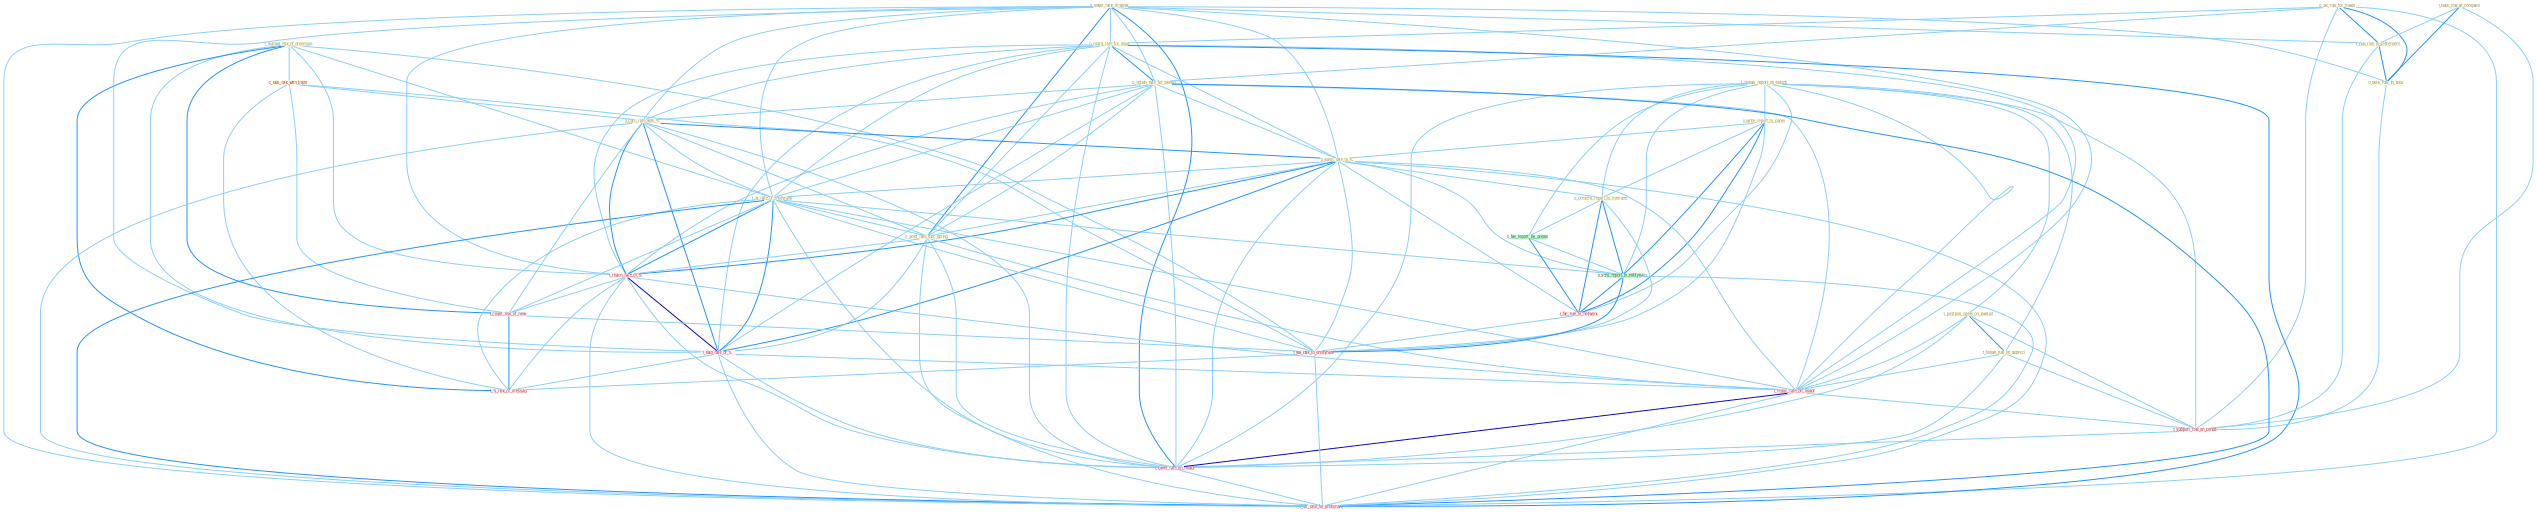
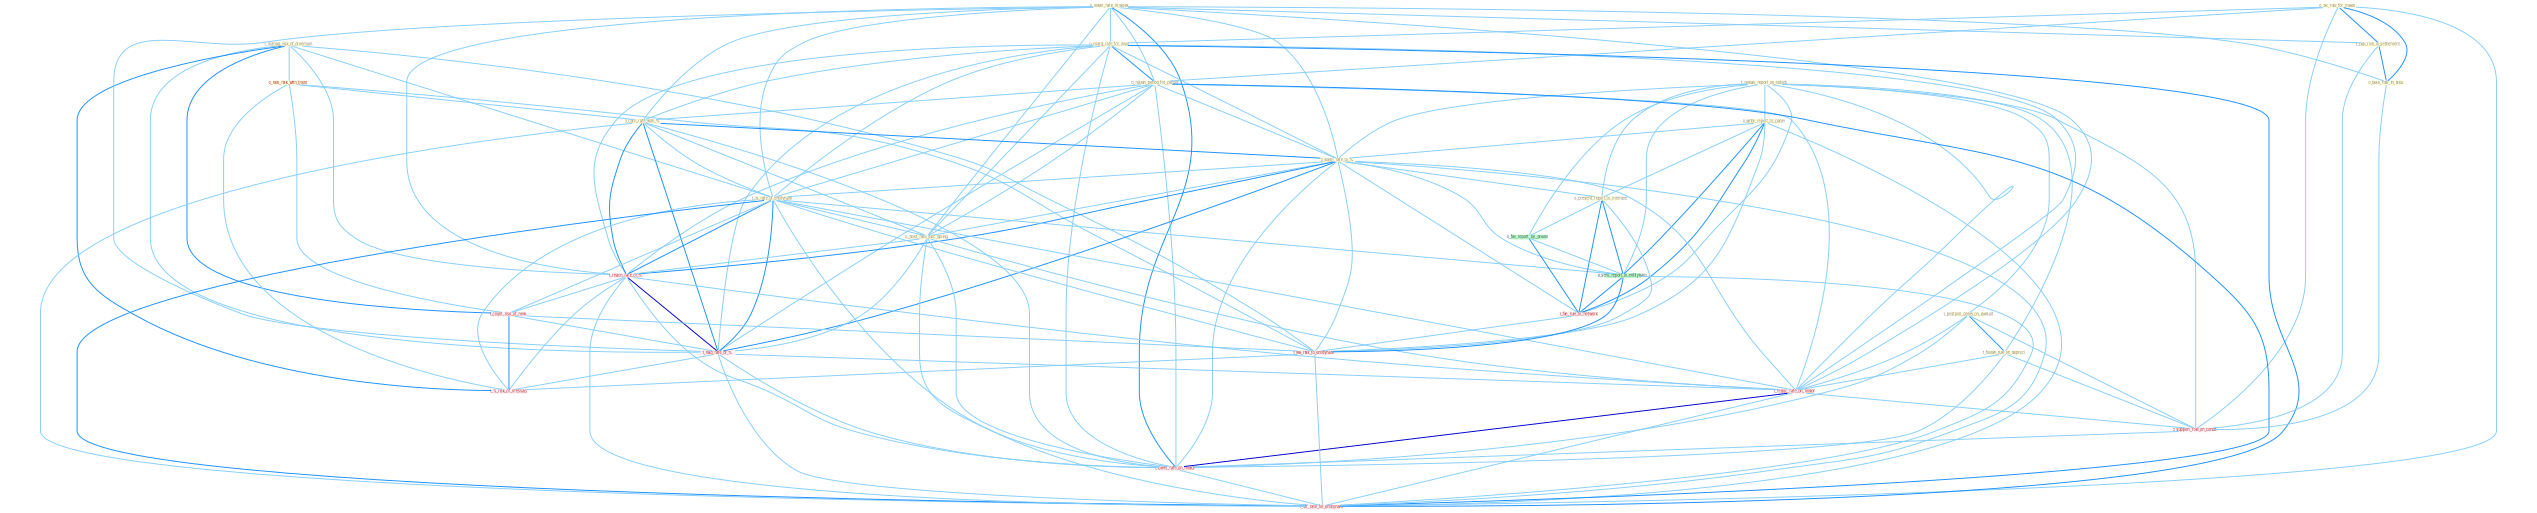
node "1_take_role_at_compani": removed
node "0_retain_rate_for_period": label "0_retain_rate_for_period" -> "0_retain_period_for_period"
edge "0_lower_rate_in_week" -- "0_post_rate_sinc_spring": color #1e90ff -> #87cefa
edge "1_releas_report_on_extent" -- "1_lower_rate_on_million": now "1_releas_report_on_extent" -- "0_slash_rate_to_%"
edge "0_carri_rate_with_%" -- "1_count_risk_of_new": now "1_had_rate_of_%" -- "1_count_risk_of_new"
edge "0_lower_rate_in_week" -- "1_lift_rate_for_entitynam": now "0_write_report_to_panel" -- "1_lift_rate_for_entitynam"
